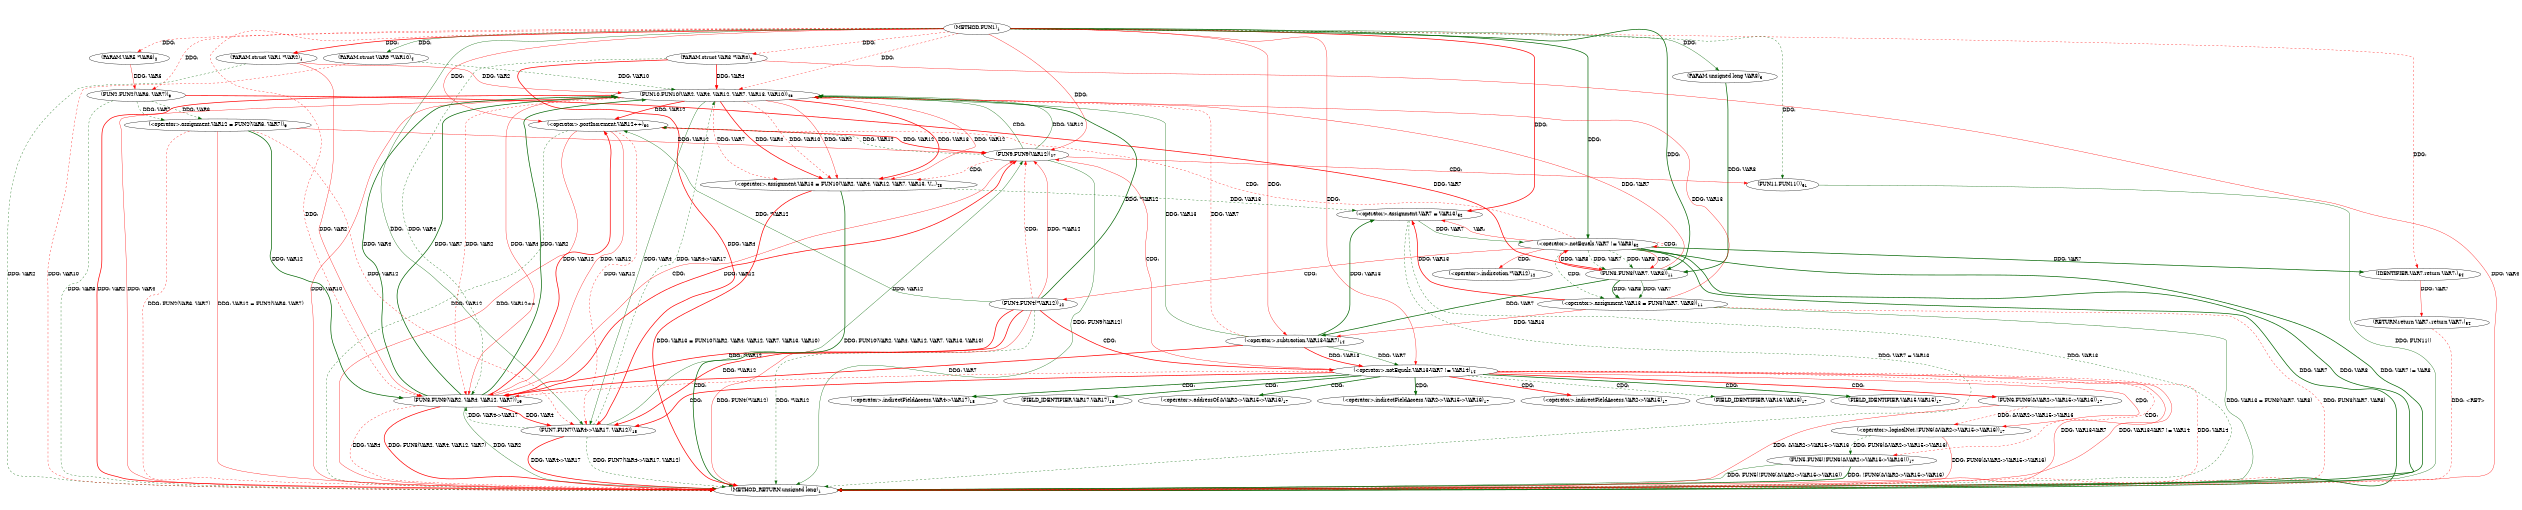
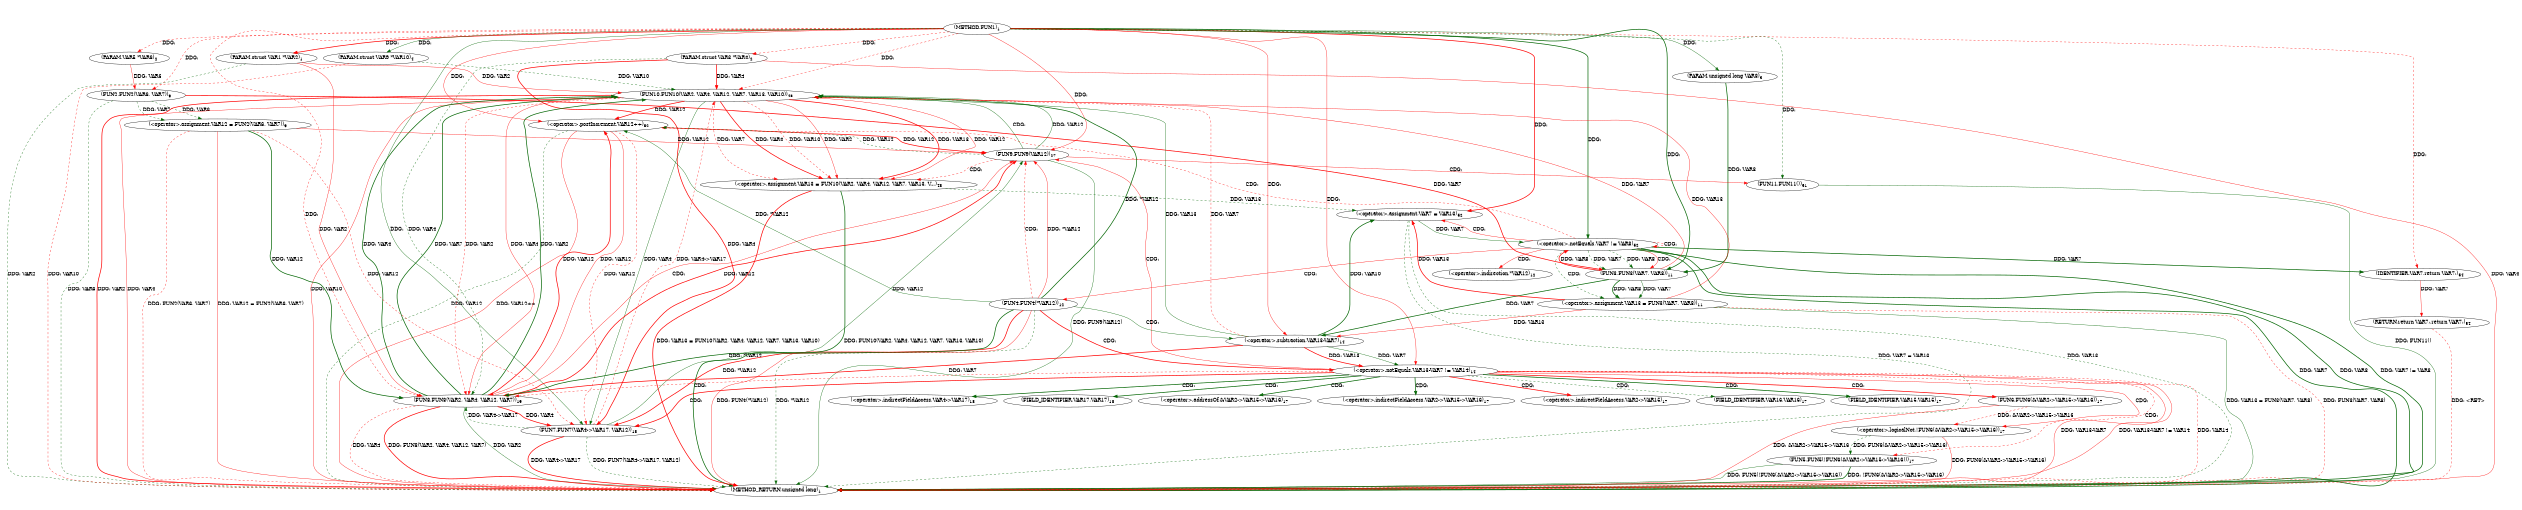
edge "(<operator>.notEquals,VAR7 != VAR8)" -> "(<operator>.assignment,VAR7 = VAR13)": label "VAR: " -> "CDG: "
edge "(FUN7,FUN7(VAR4->VAR17, VAR12))" -> "(FUN10,FUN10(VAR2, VAR4, VAR12, VAR7, VAR13, VAR10))": color darkgreen -> red
edge "(<operator>.subtraction,VAR13-VAR7)" -> "(<operator>.assignment,VAR7 = VAR13)": label "DDG: VAR13" -> "DDG: VAR10"
edge "(FUN4,FUN4(*VAR12))" -> "(<operator>.subtraction,VAR13-VAR7)": added, label "CDG:"
edge "(FUN4,FUN4(*VAR12))" -> "(FUN8,FUN8(VAR2, VAR4, VAR12, VAR7))": color red -> darkgreen
